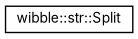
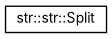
node "wibble::str::Split": label "wibble::str::Split" -> "str::str::Split"
